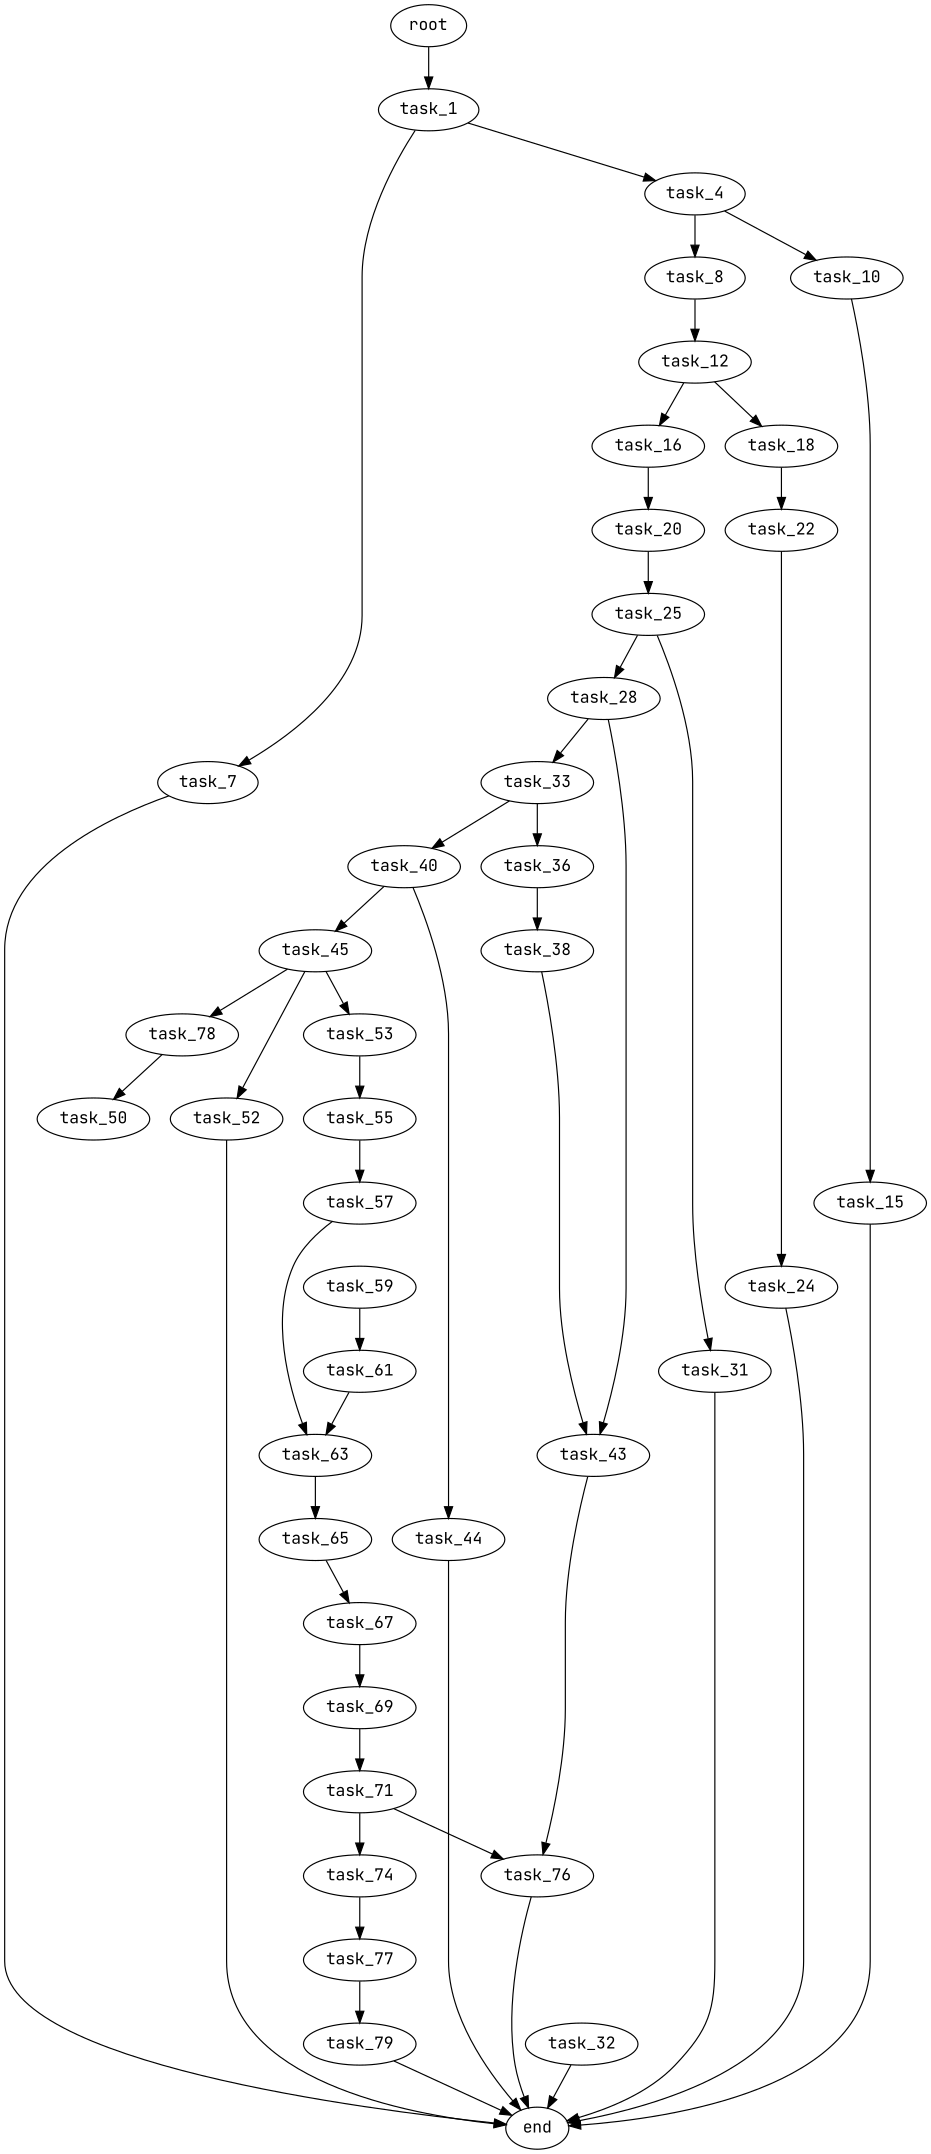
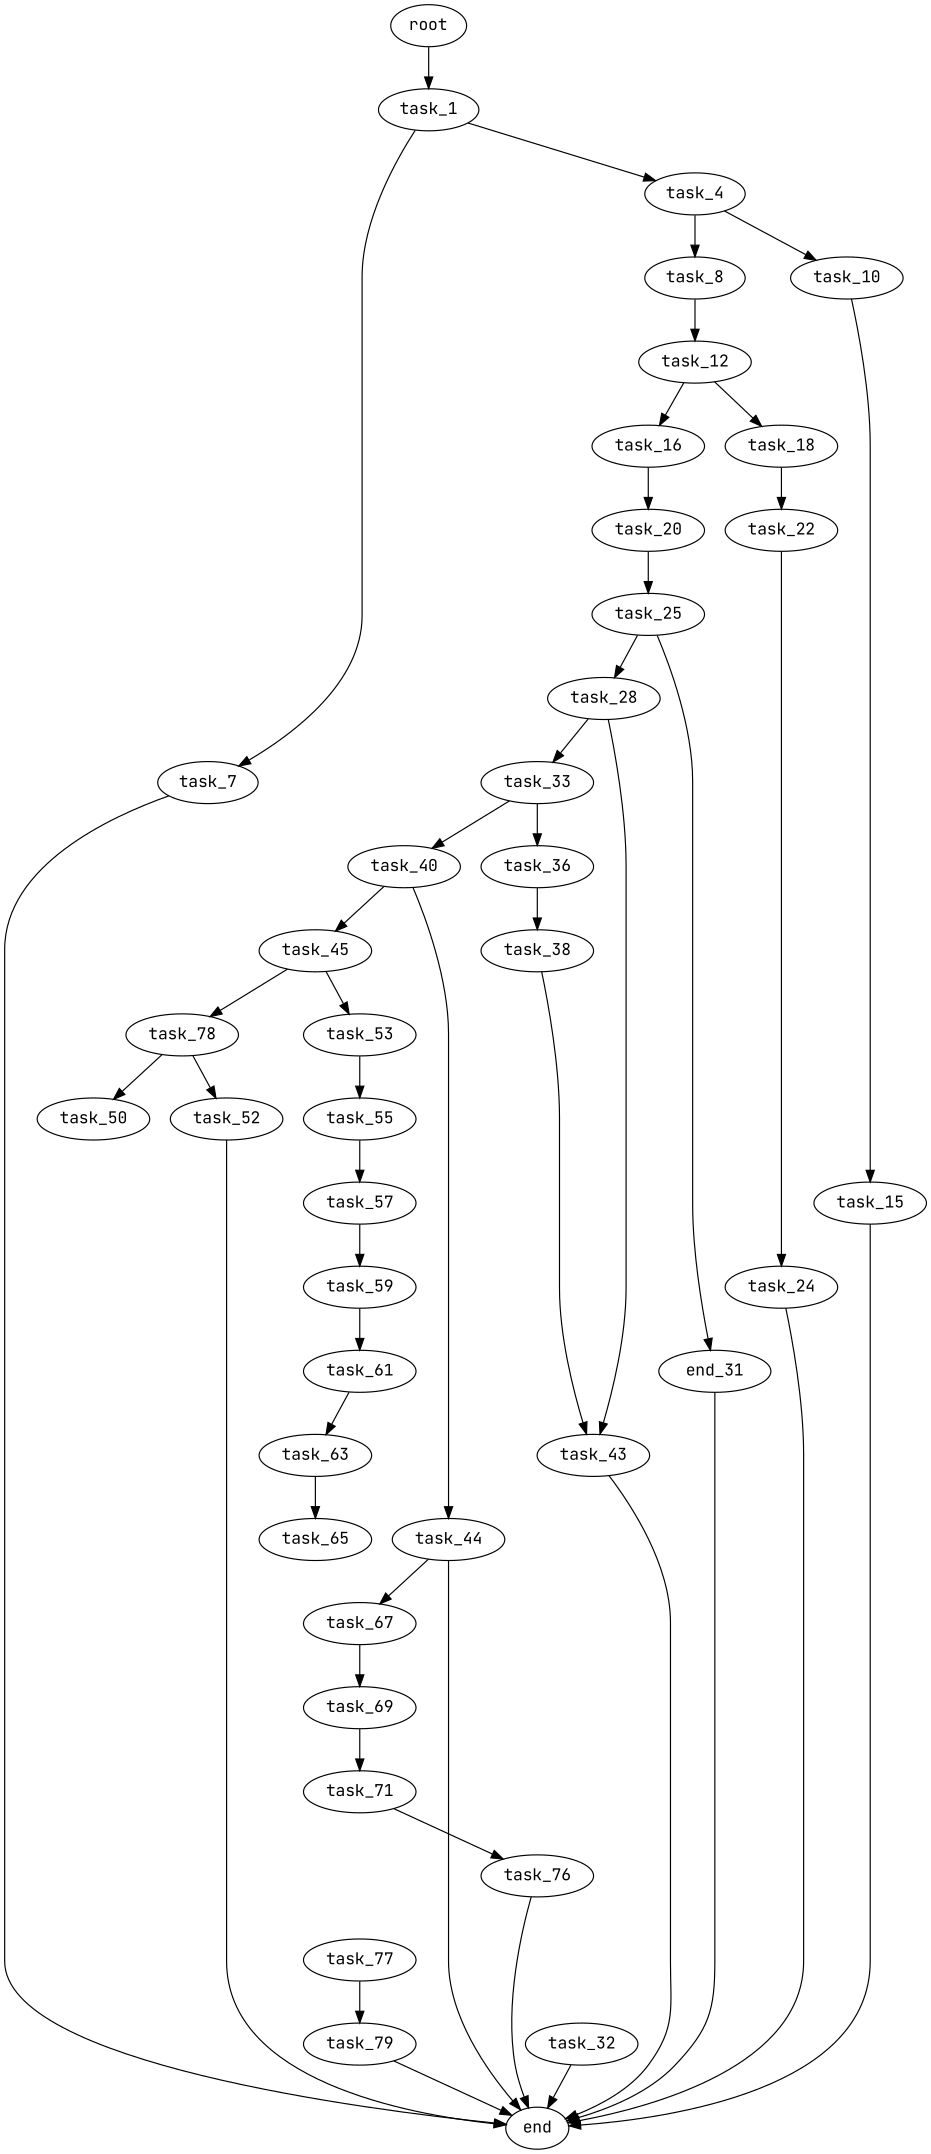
edge "task_45" -> "task_52": now "task_78" -> "task_52"
edge "task_57" -> "task_63": now "task_57" -> "task_59"
node "task_31": label "task_31" -> "end_31"
edge "task_65" -> "task_67": now "task_44" -> "task_67"
edge "task_43" -> "task_76": now "task_43" -> "end"
node "task_74": removed
